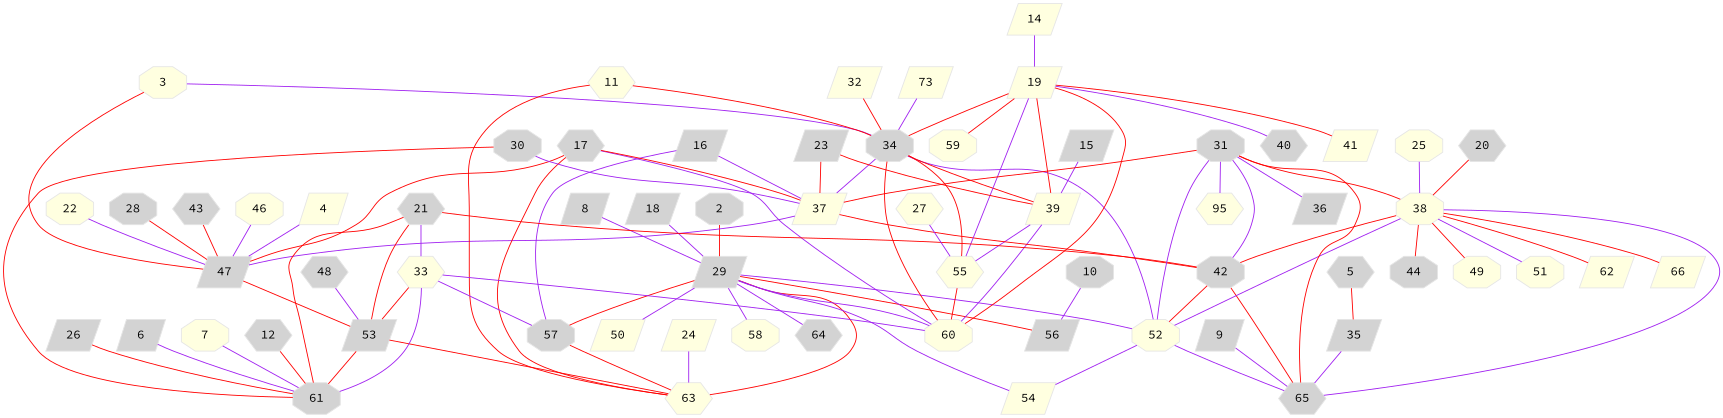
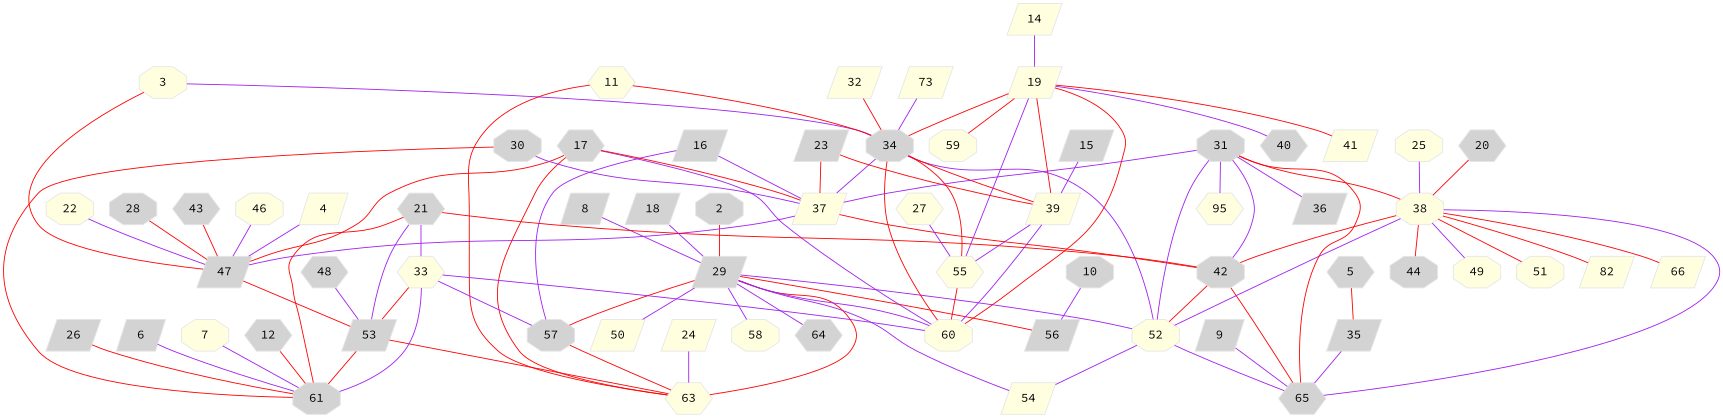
edge "31" -- "37": color red -> purple
edge "38" -- "51": color purple -> red
edge "38" -- "49": color red -> purple
edge "21" -- "53": color red -> purple
node "62": label "62" -> "82"
